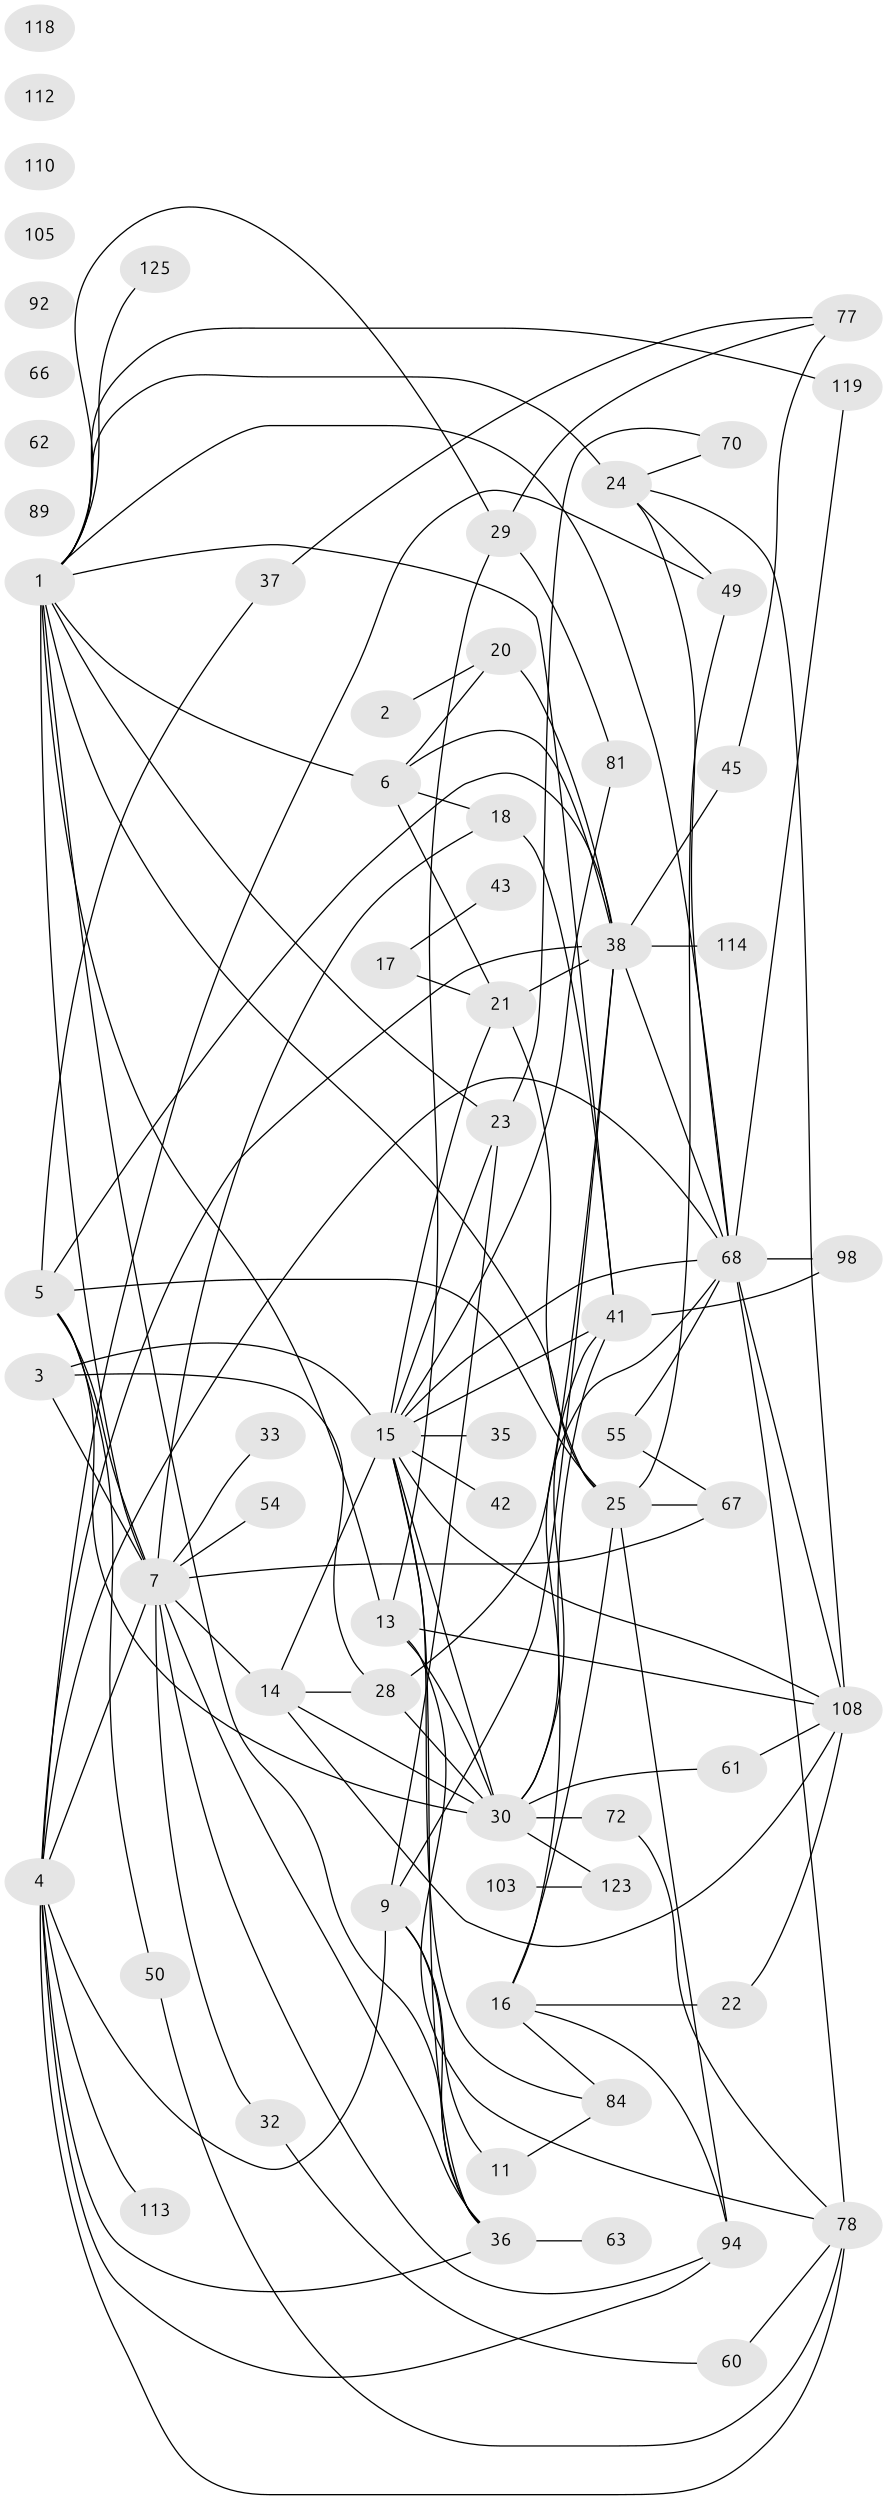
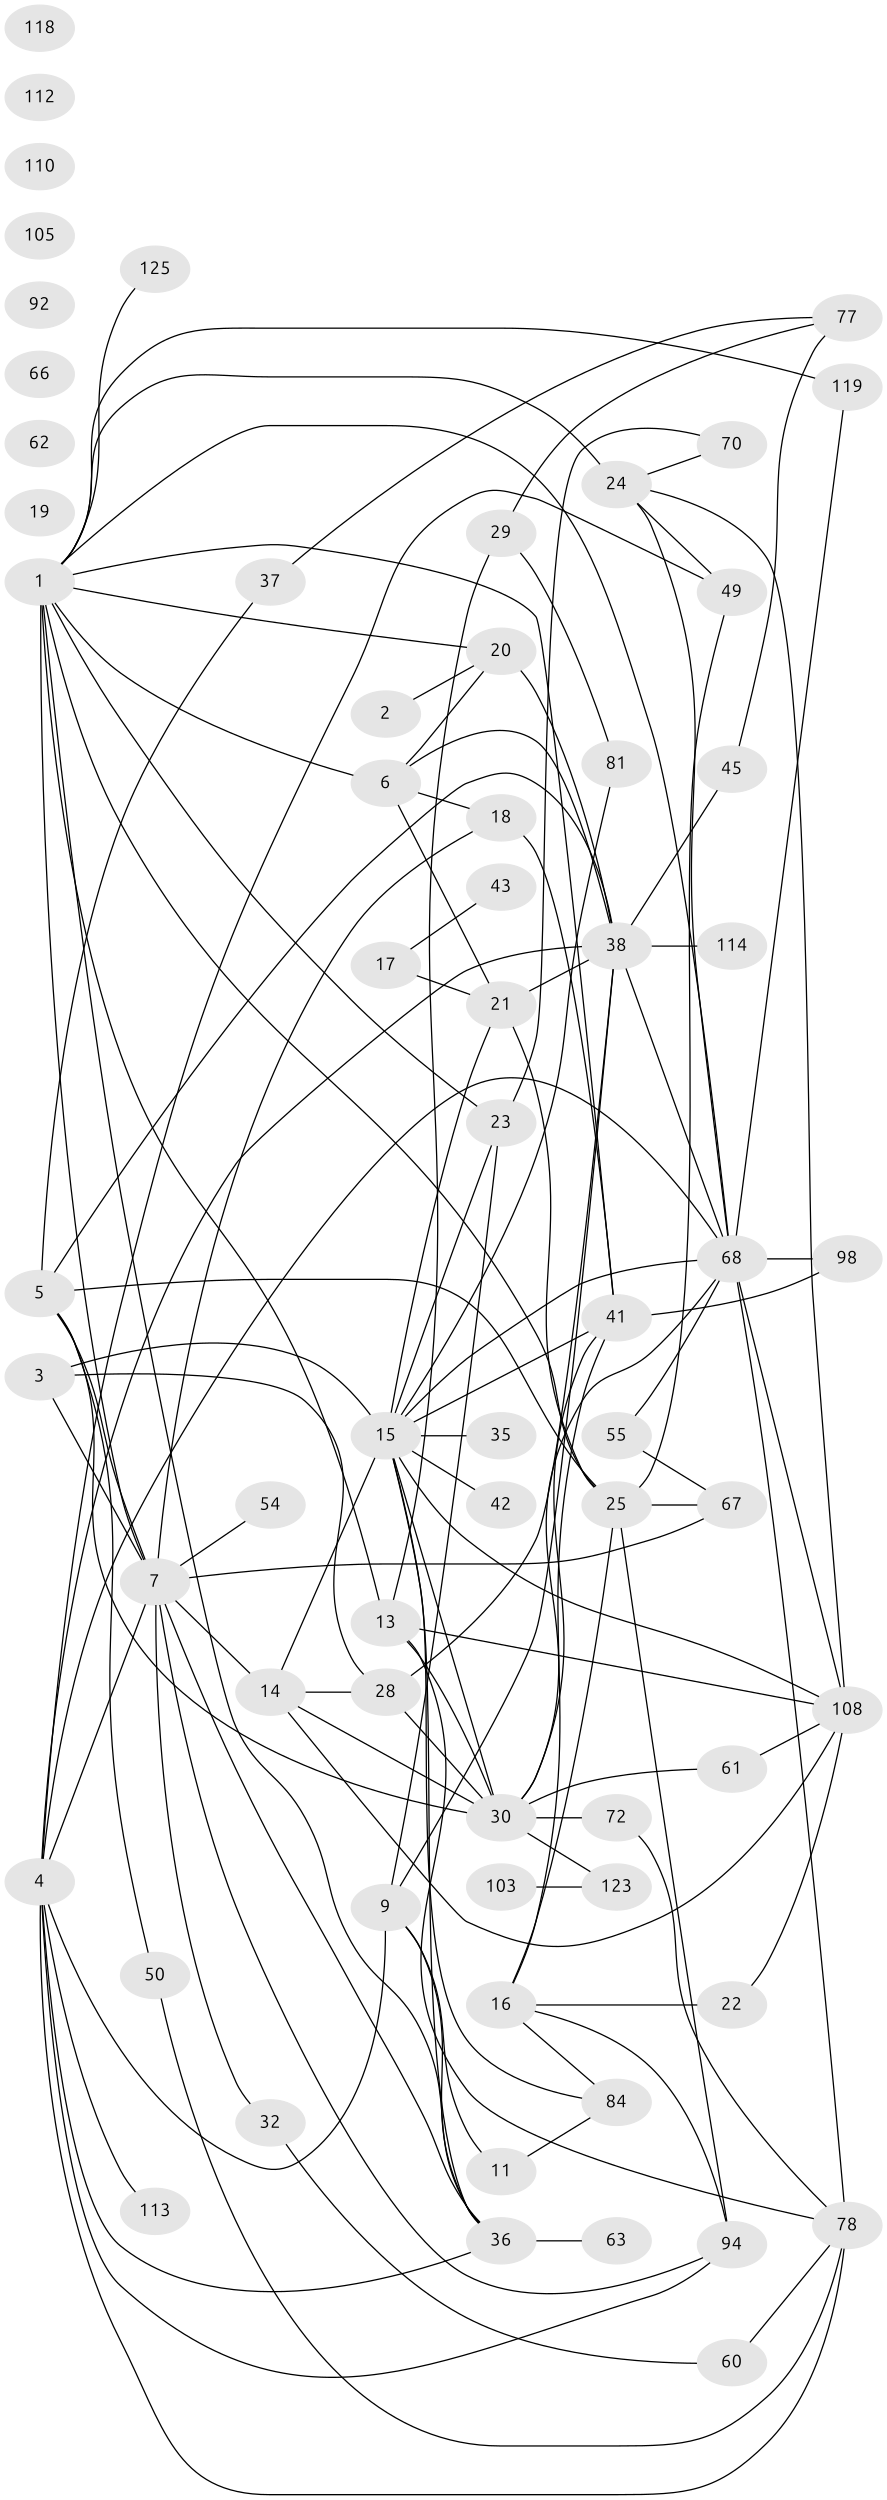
edge "29" -- "1": now "20" -- "1"
node "89": label "89" -> "19"
node "33": removed
